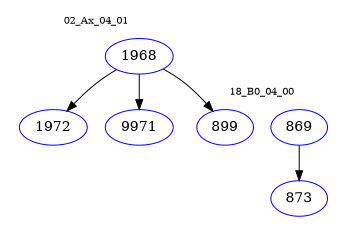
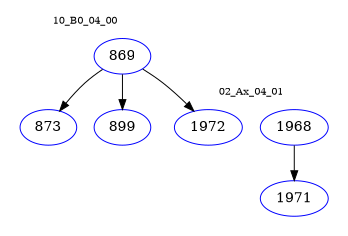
edge "1968" -> "1972": now "869" -> "1972"
edge "1968" -> "899": now "869" -> "899"
cluster "18_B0_04_00": label "18_B0_04_00" -> "10_B0_04_00"
node "9971": label "9971" -> "1971"
